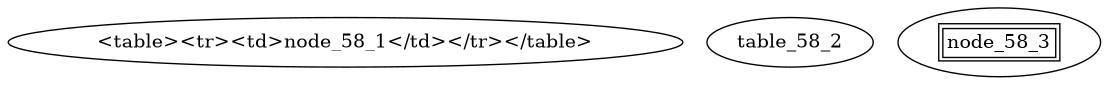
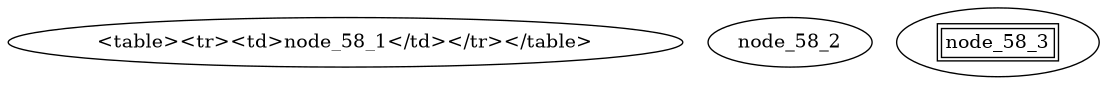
node "table_58_2": label "table_58_2" -> "node_58_2"
